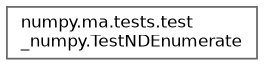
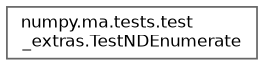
node "numpy.ma.tests.test _numpy.TestNDEnumerate": label "numpy.ma.tests.test _numpy.TestNDEnumerate" -> "numpy.ma.tests.test _extras.TestNDEnumerate"
